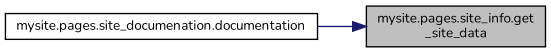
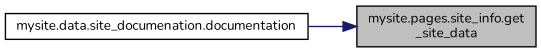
node "mysite.pages.site_documenation.documentation": label "mysite.pages.site_documenation.documentation" -> "mysite.data.site_documenation.documentation"
